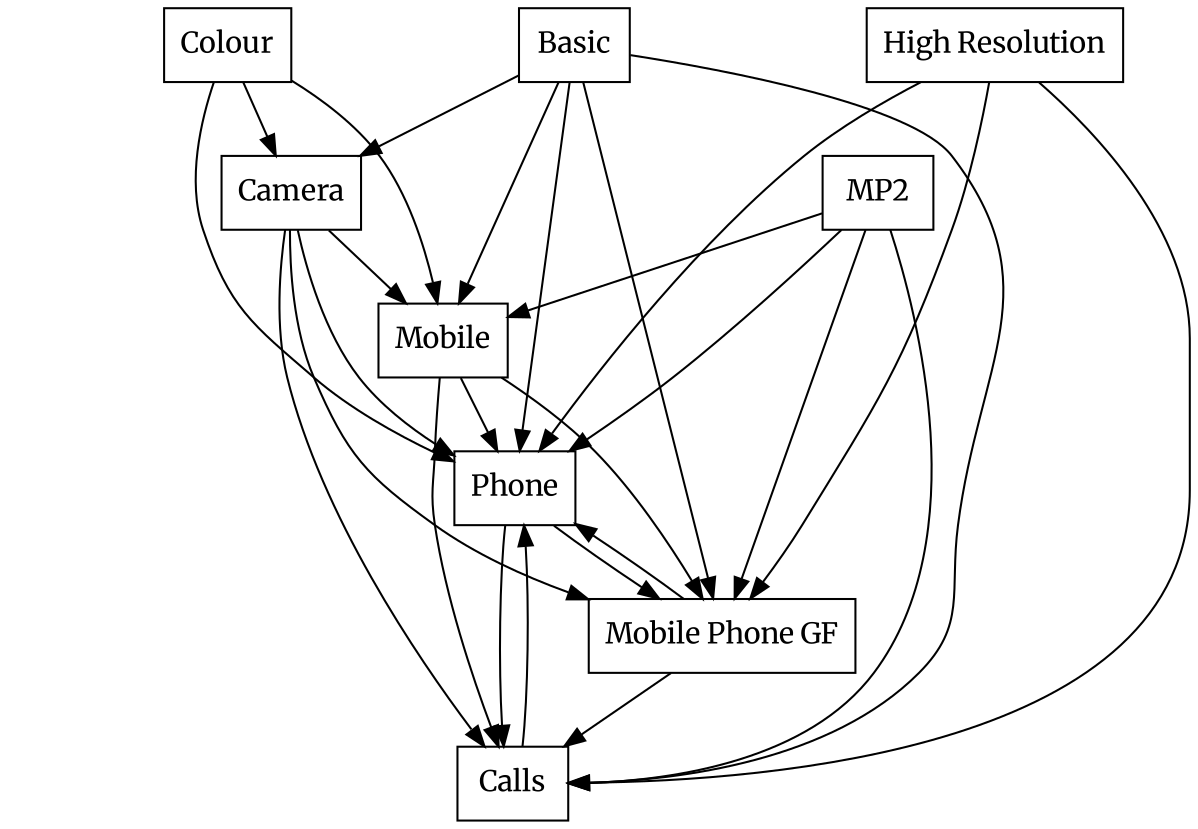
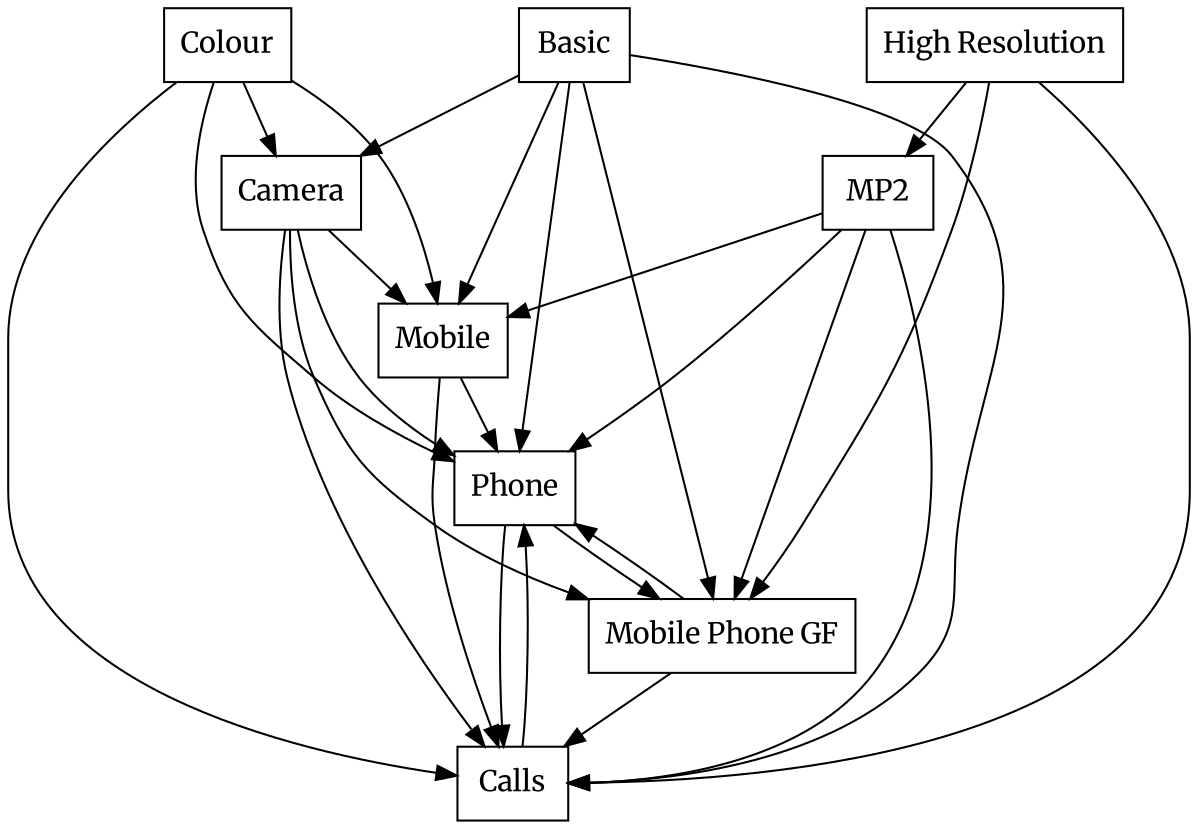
edge "High Resolution" -> "Phone": now "High Resolution" -> "MP2"
edge "Mobile" -> "Mobile Phone GF": removed
edge "Colour" -> "Calls": added
